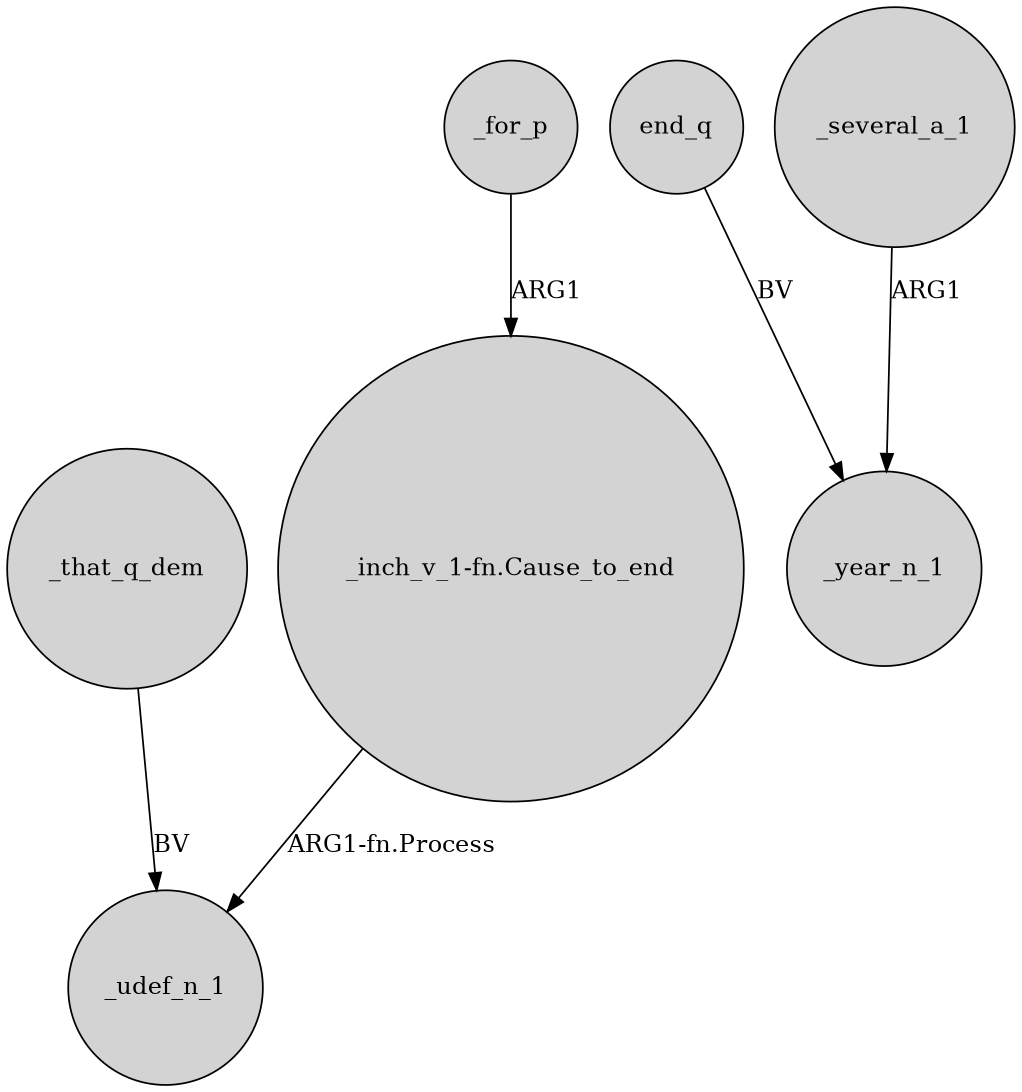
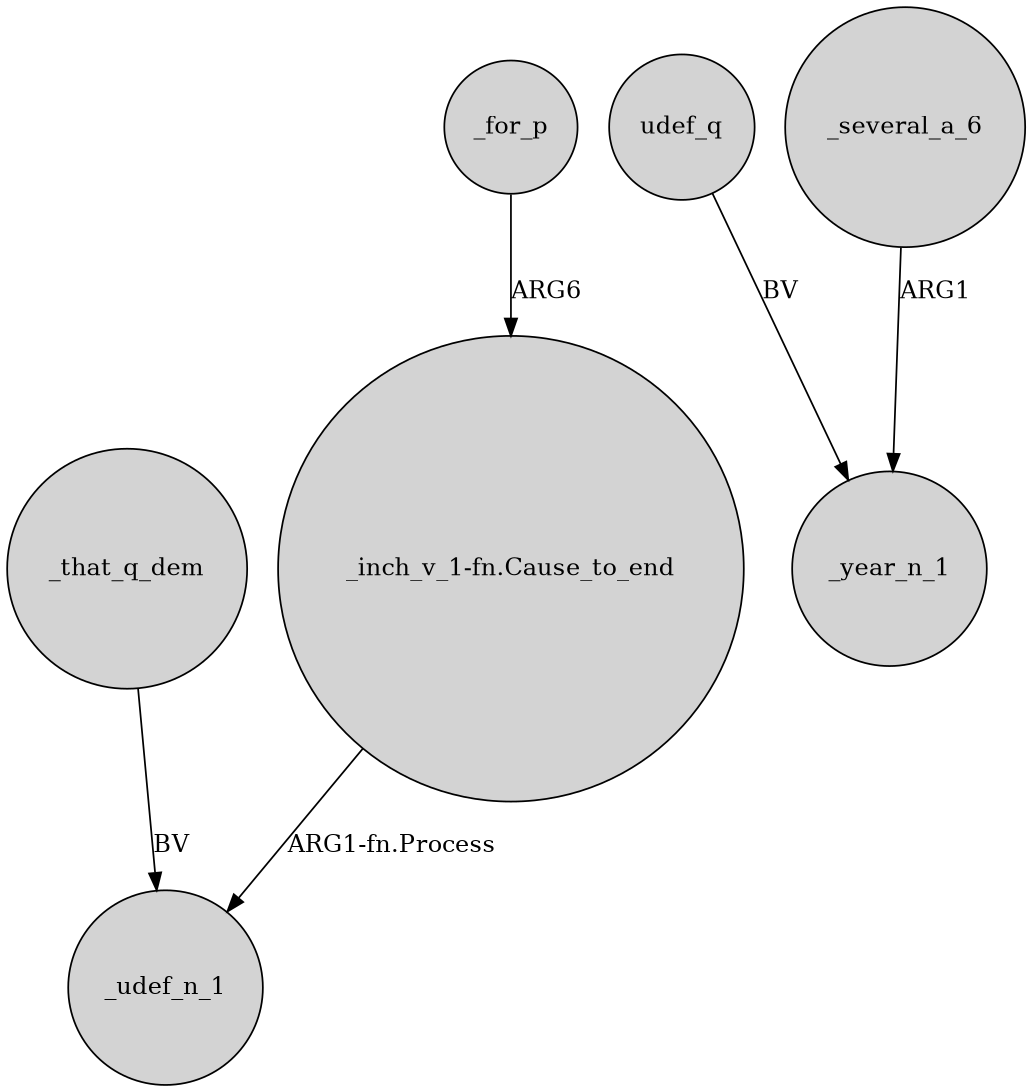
node "end_q": label "end_q" -> "udef_q"
node "_several_a_1": label "_several_a_1" -> "_several_a_6"
edge "_for_p" -> "_inch_v_1-fn.Cause_to_end": label "ARG1" -> "ARG6"
